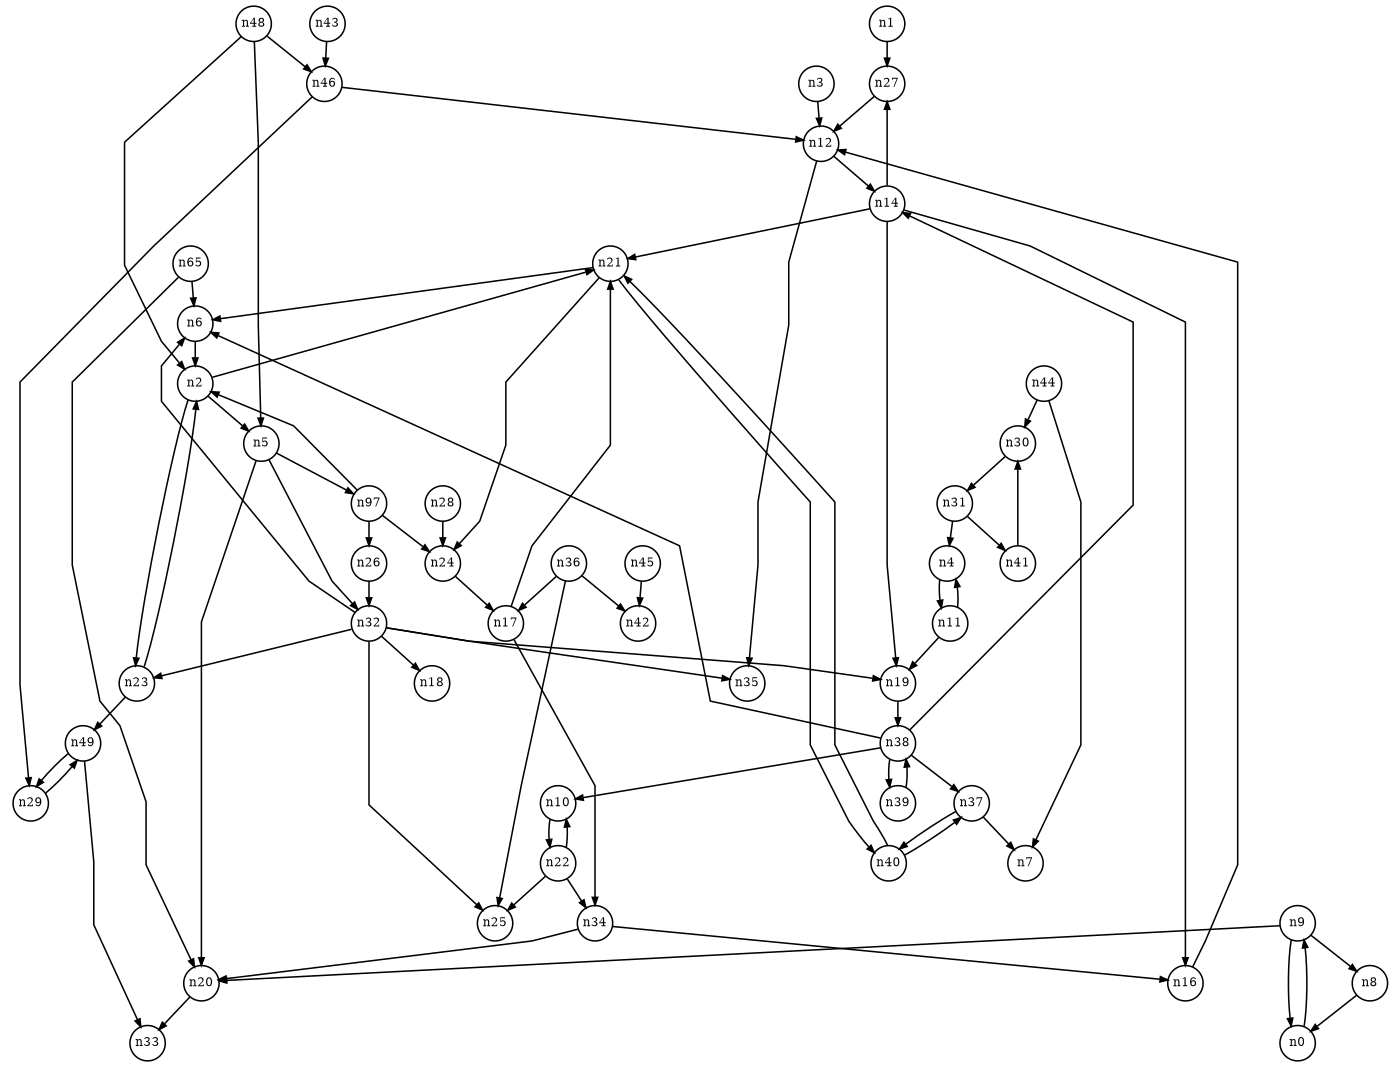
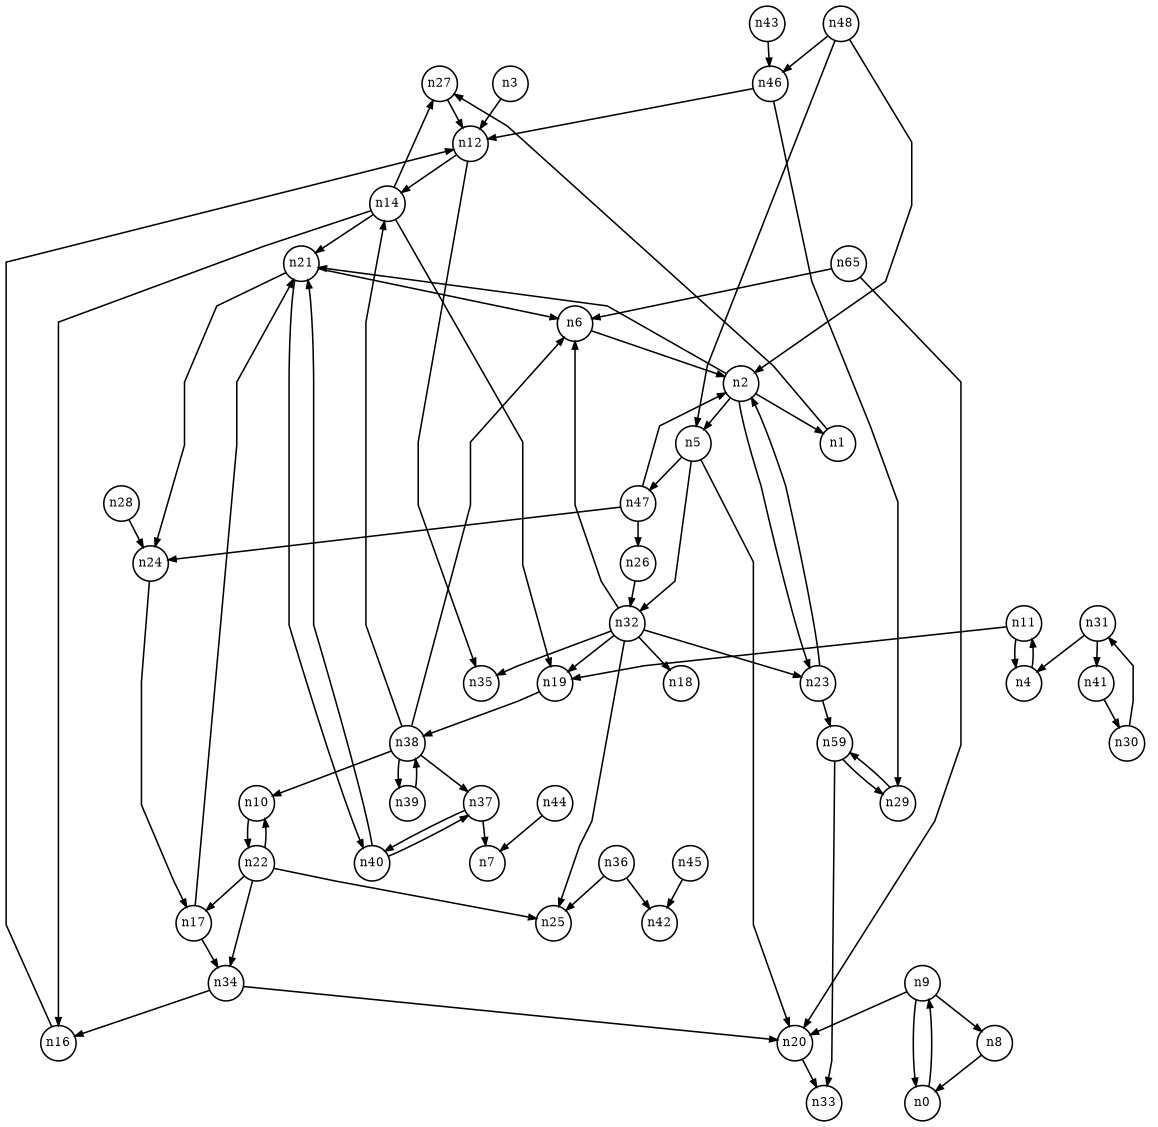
edge "n44" -> "n30": removed
edge "n2" -> "n1": added
node "n97": label "n97" -> "n47"
edge "n36" -> "n17": now "n22" -> "n17"
node "n49": label "n49" -> "n59"
